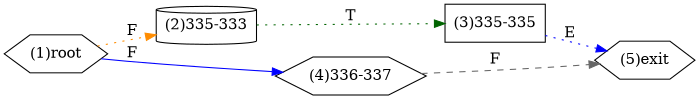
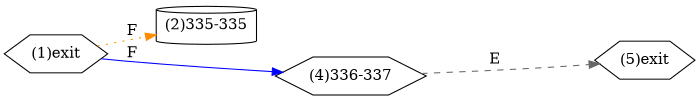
node "(3)335-335": removed
node "(2)335-333": label "(2)335-333" -> "(2)335-335"
node "(1)root": label "(1)root" -> "(1)exit"
edge "(4)336-337" -> "(5)exit": label "F" -> "E"
